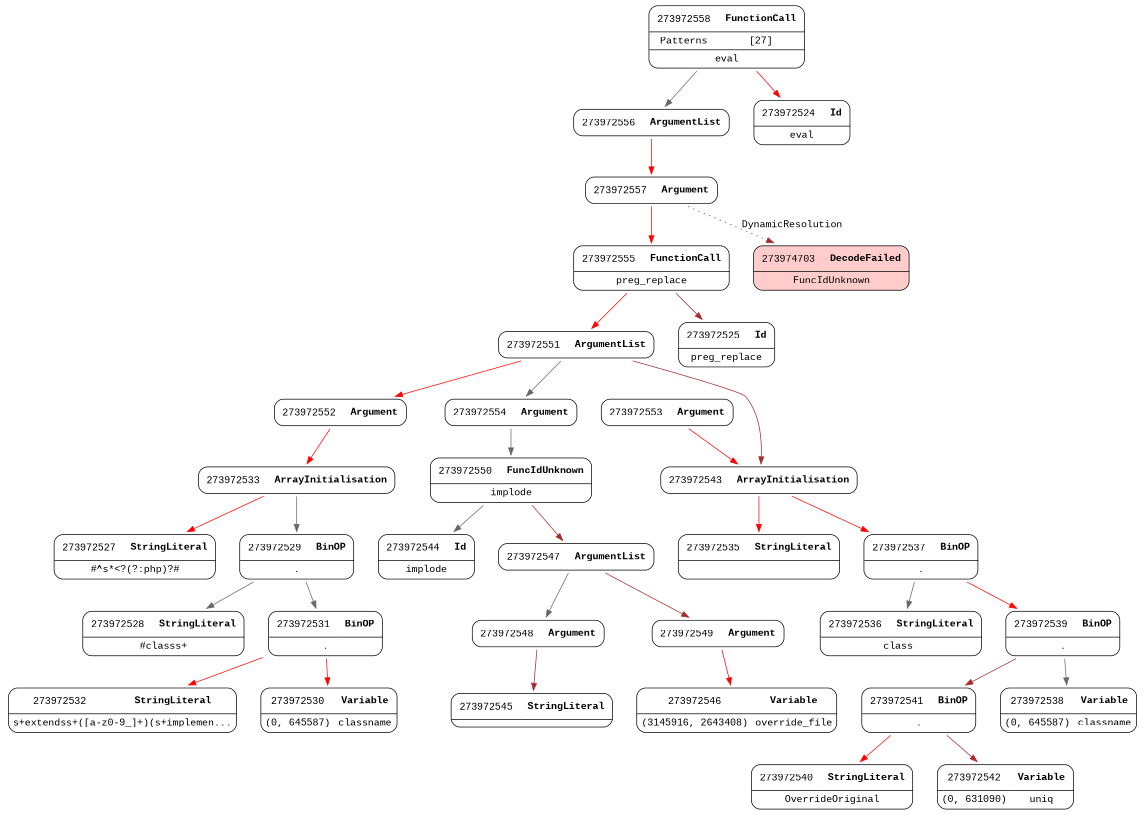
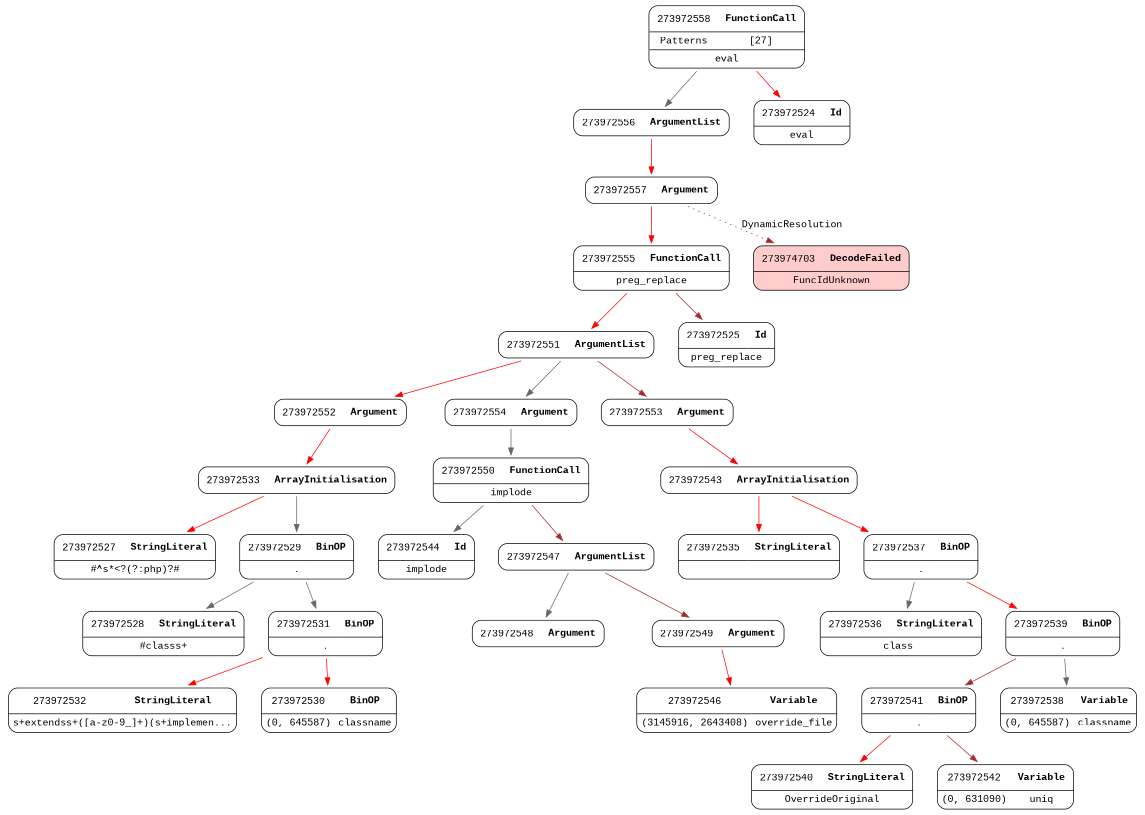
edge "273972551" -> "273972543": now "273972551" -> "273972553"
node "273972550": text "FuncIdUnknown" -> "FunctionCall"
node "273972530": text "Variable" -> "BinOP"
node "273972545": removed
